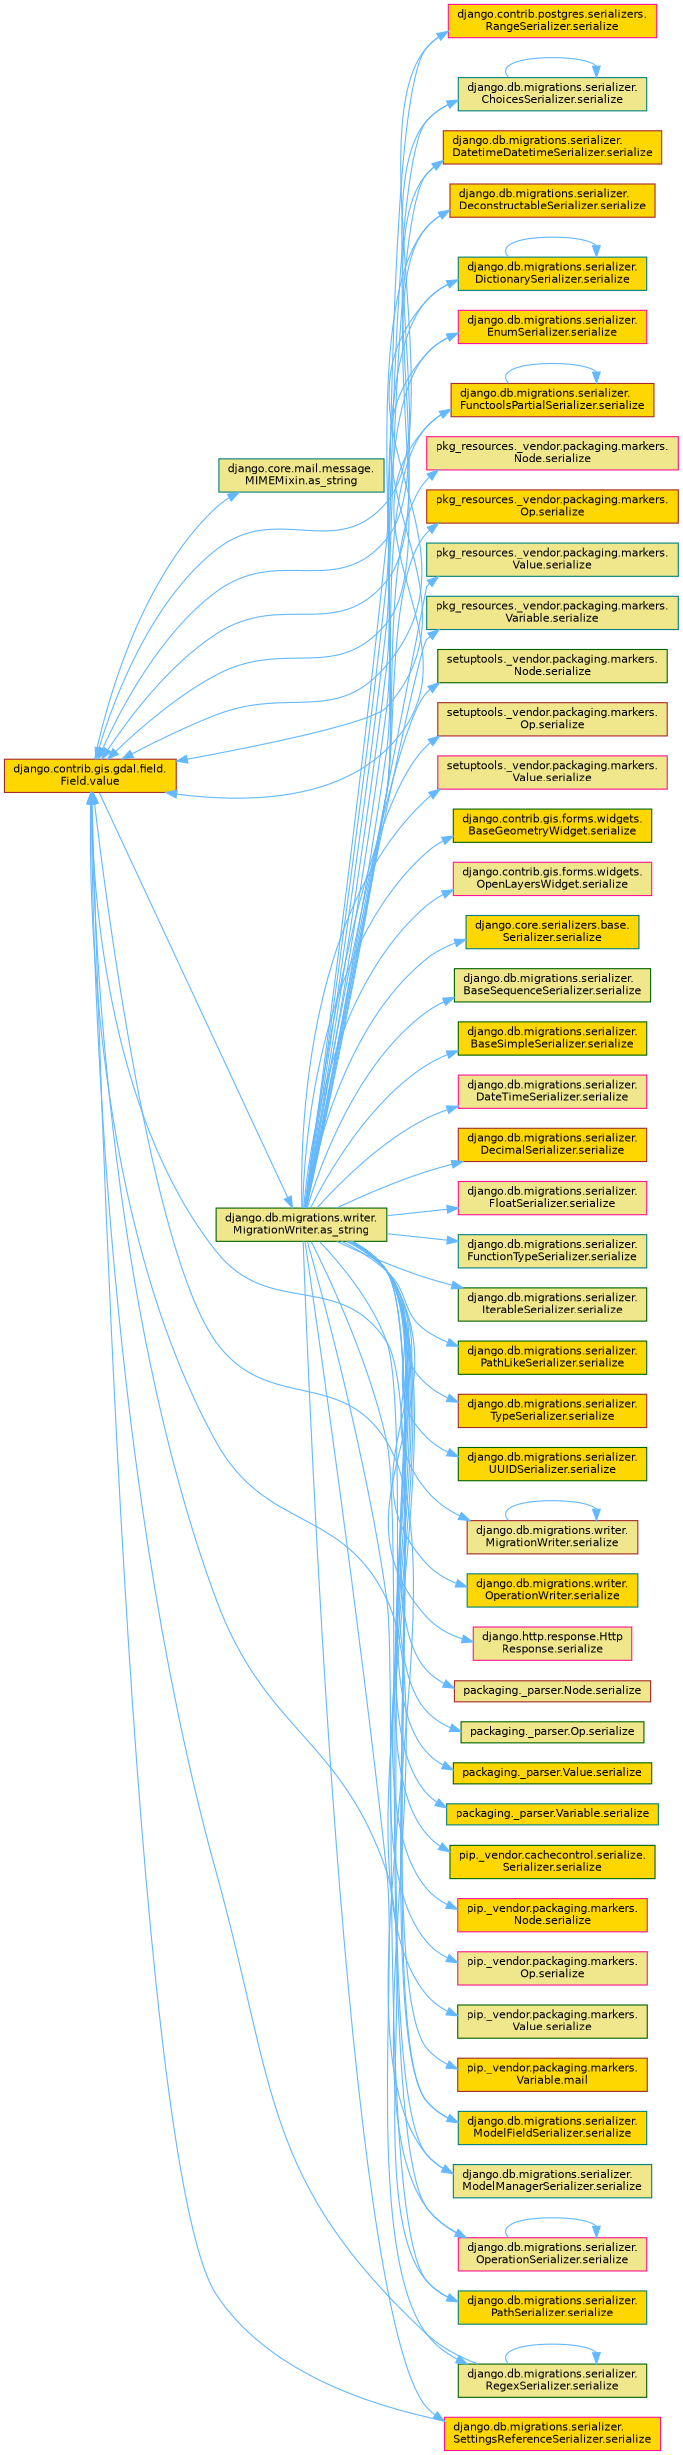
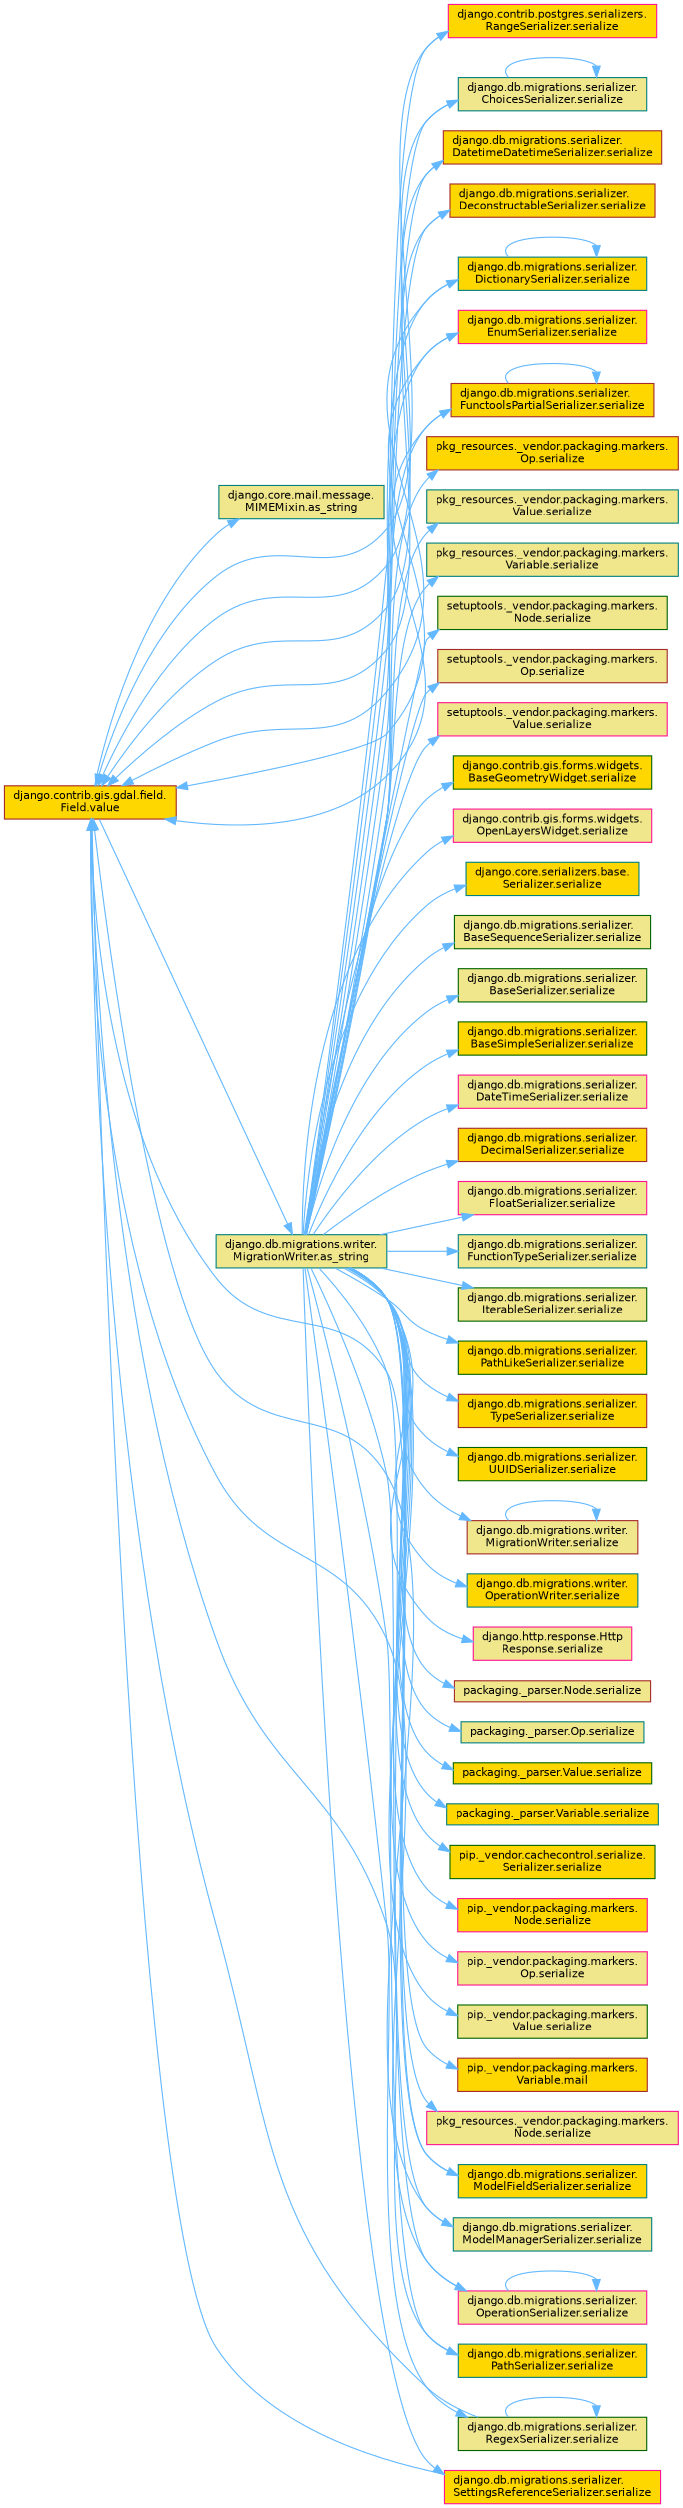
node "django.db.migrations.serializer. BaseSerializer.serialize": added
node "django.db.migrations.writer. MigrationWriter.as_string": color darkgreen -> teal
node "packaging._parser.Op.serialize": color darkgreen -> teal
